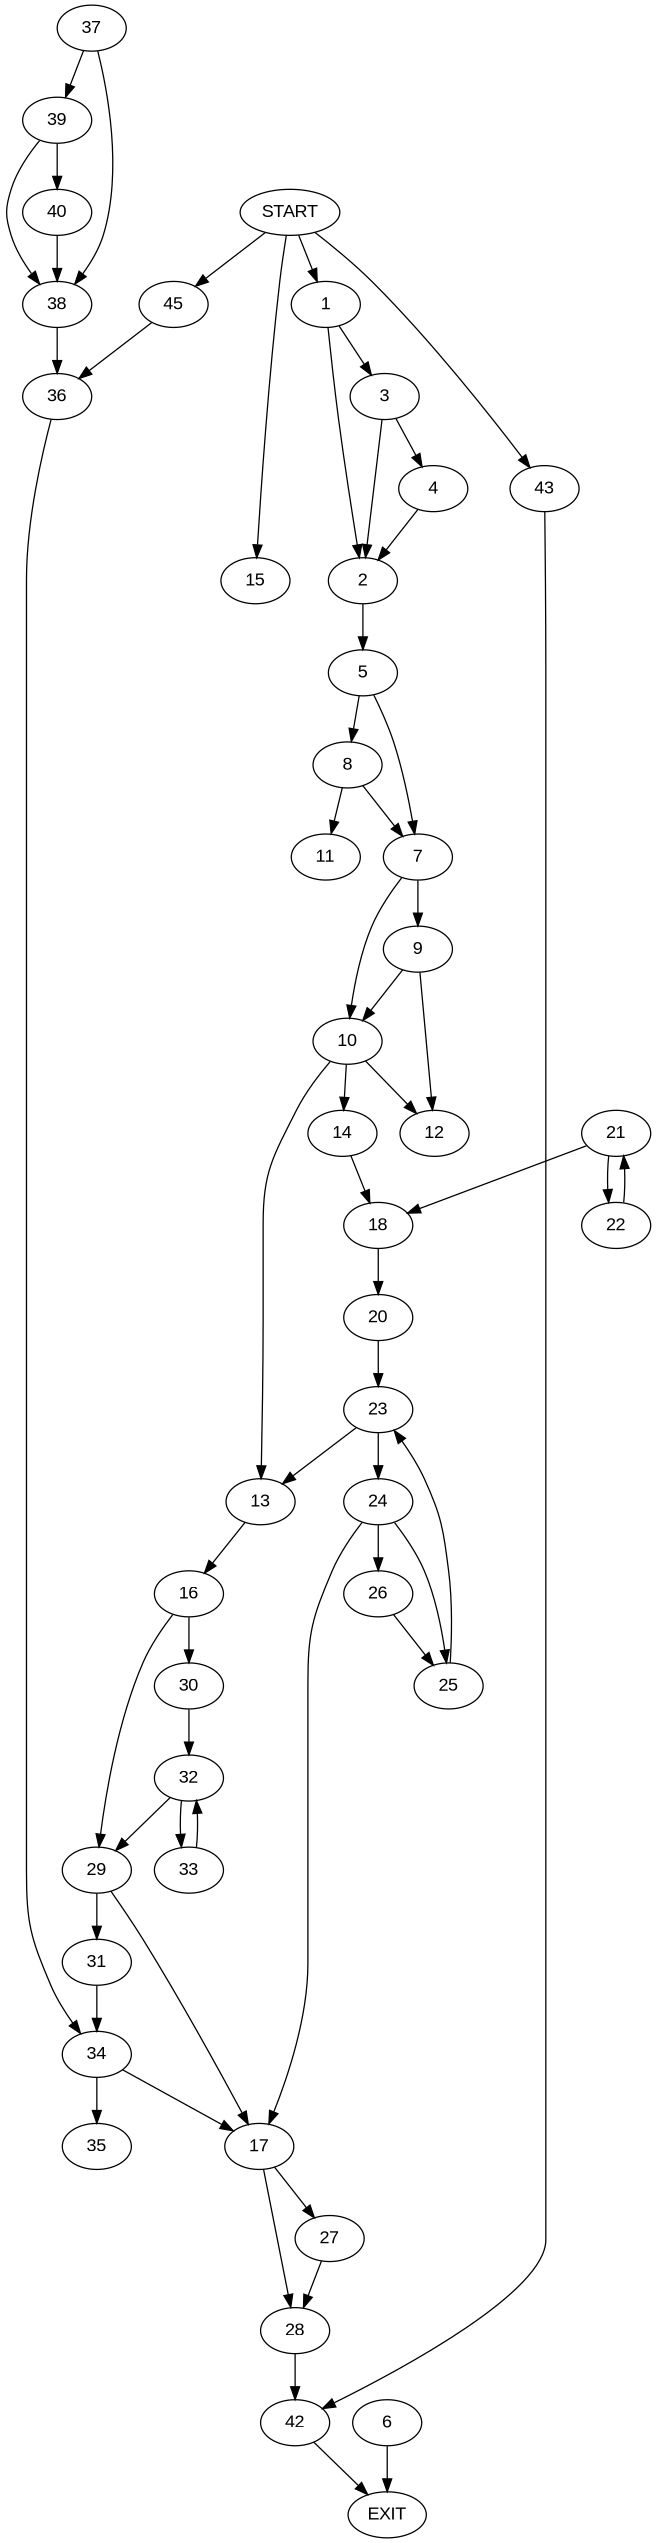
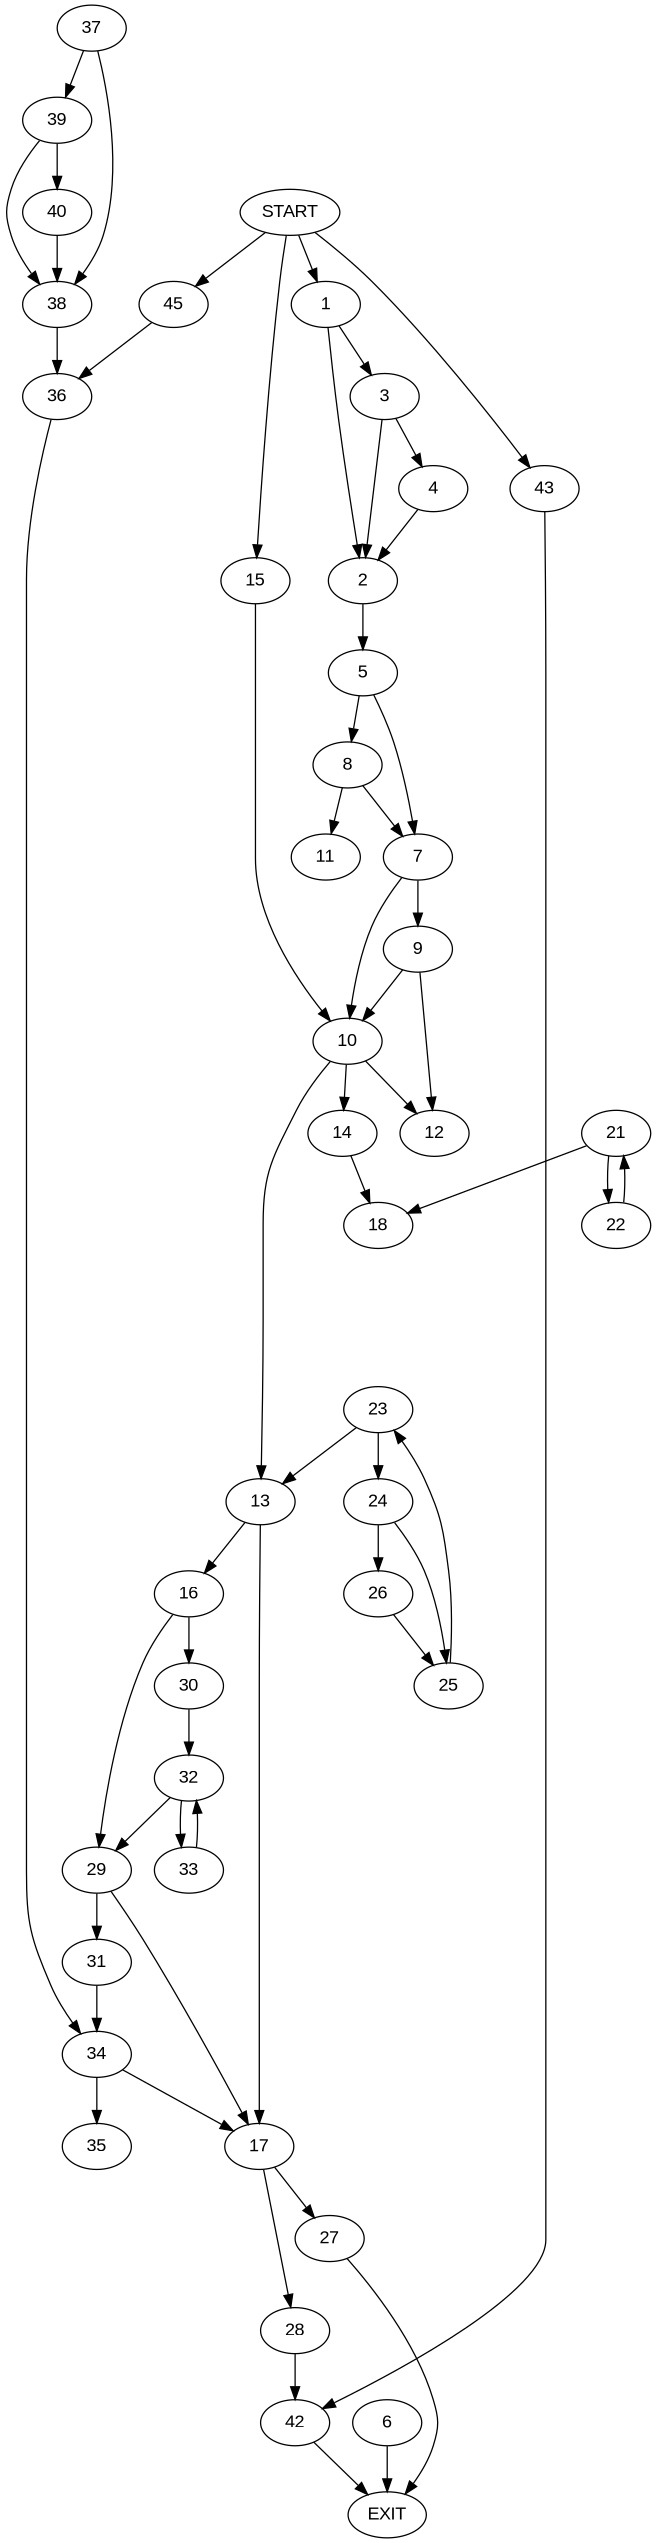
edge "15" -> "10": added
node "20": removed
edge "24" -> "17": now "13" -> "17"
edge "27" -> "28": now "27" -> "EXIT"
